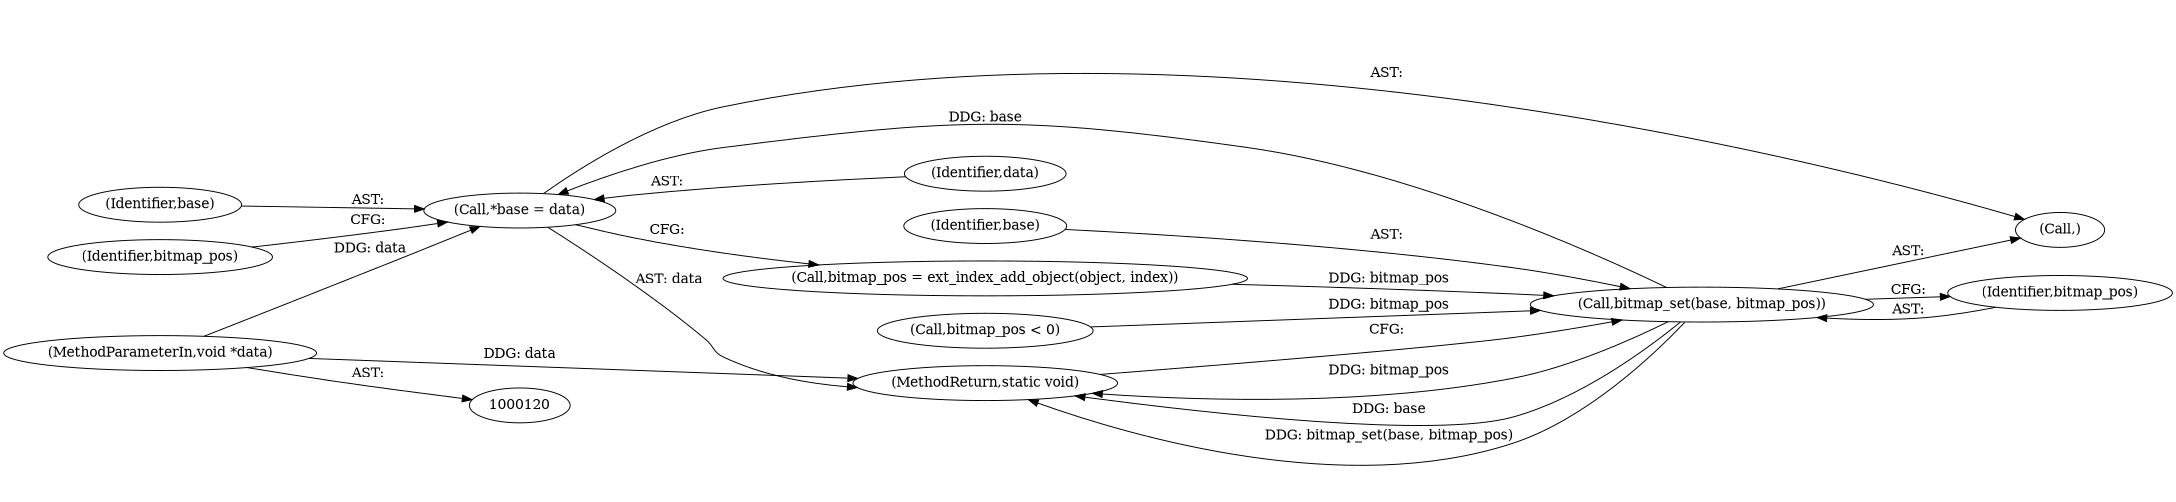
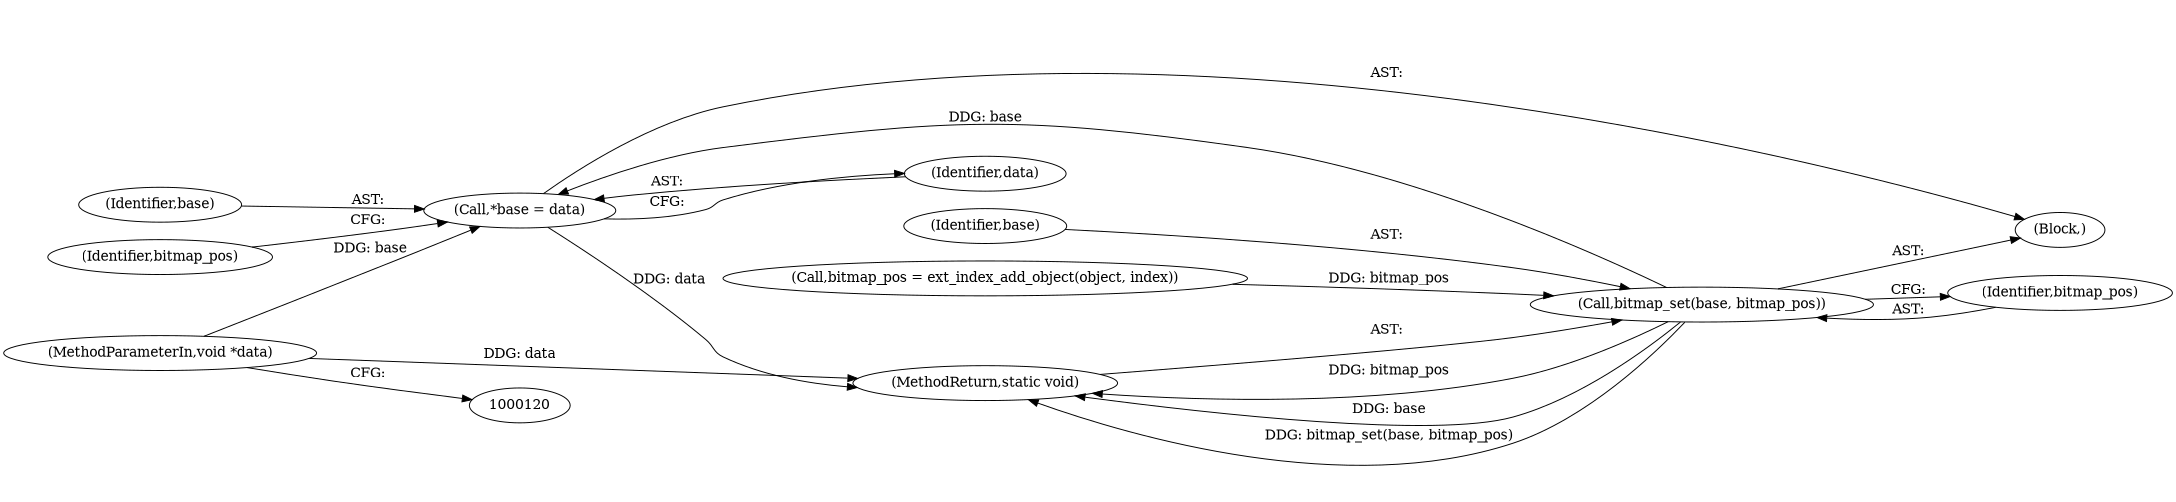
node "(Call,)": label "(Call,)" -> "(Block,)"
edge "(Call,*base = data)" -> "(Call,bitmap_pos = ext_index_add_object(object, index))": now "(Call,*base = data)" -> "(Identifier,data)"
edge "(MethodParameterIn,void *data)" -> "(Call,*base = data)": label "DDG: data" -> "DDG: base"
edge "(Call,*base = data)" -> "(MethodReturn,static void)": label "AST: data" -> "DDG: data"
edge "(MethodReturn,static void)" -> "(Call,bitmap_set(base, bitmap_pos))": label "CFG: " -> "AST: "
node "(Call,bitmap_pos < 0)": removed
edge "(MethodParameterIn,void *data)" -> "1000120": label "AST: " -> "CFG: "
